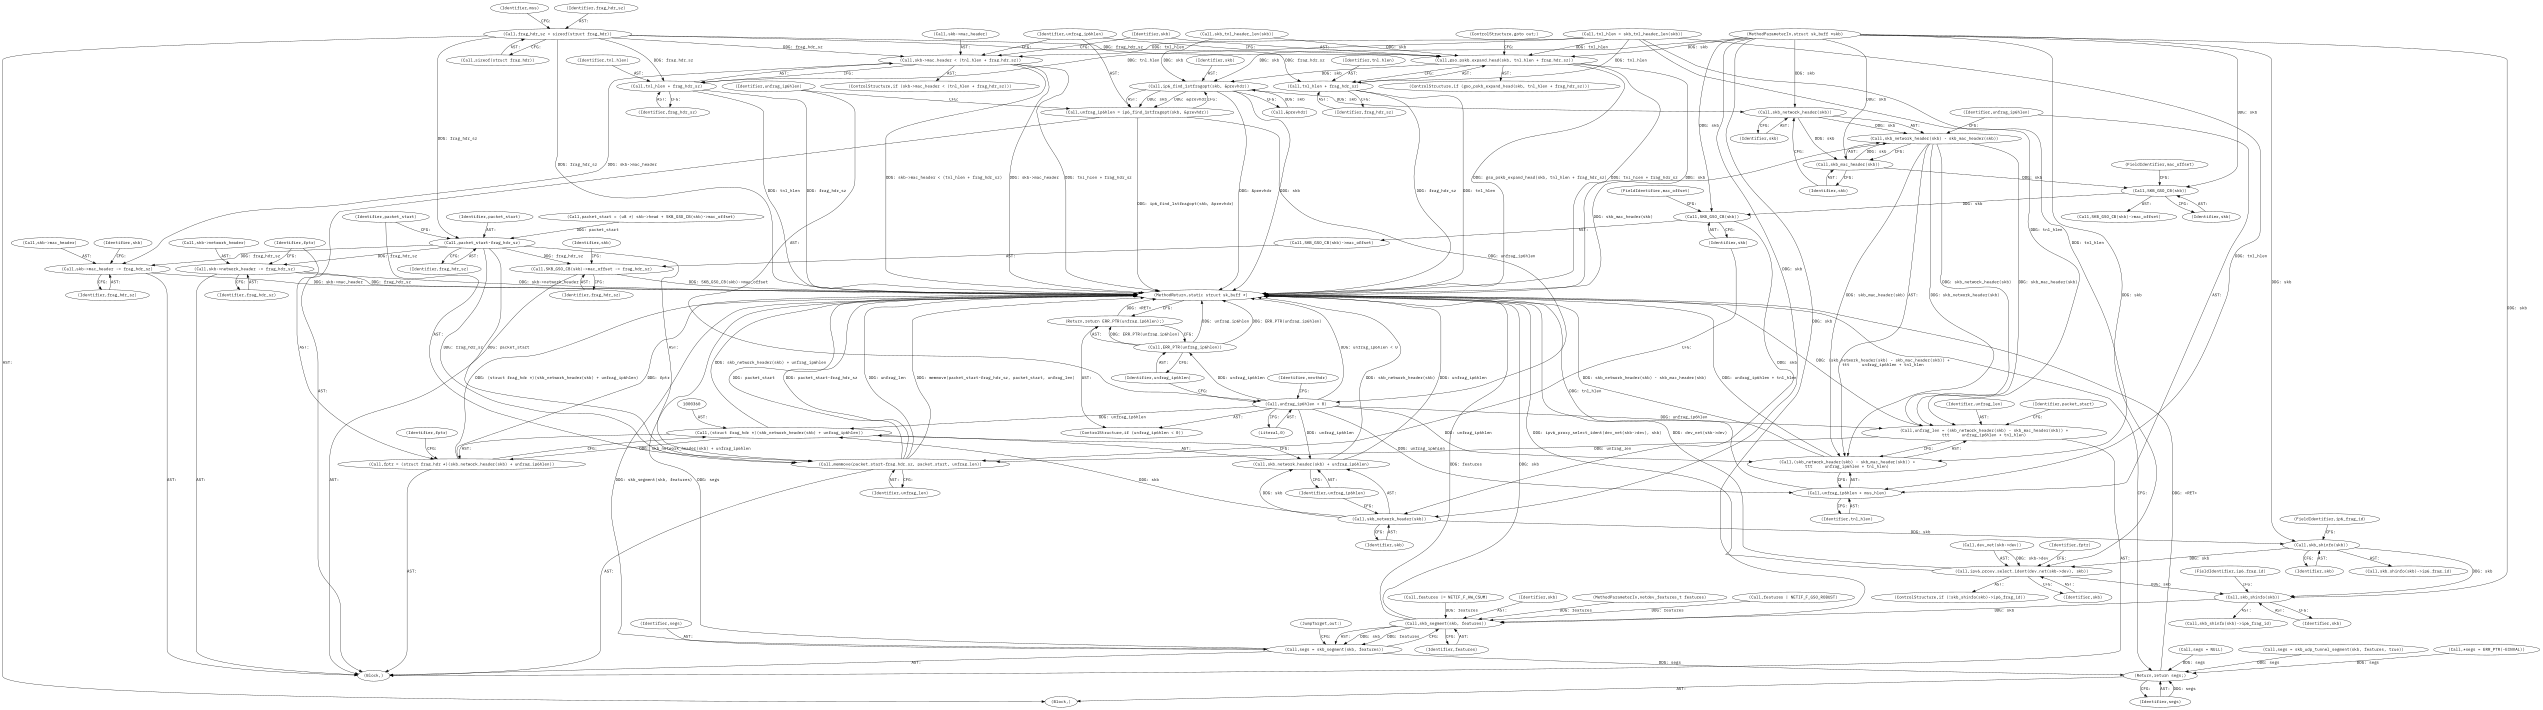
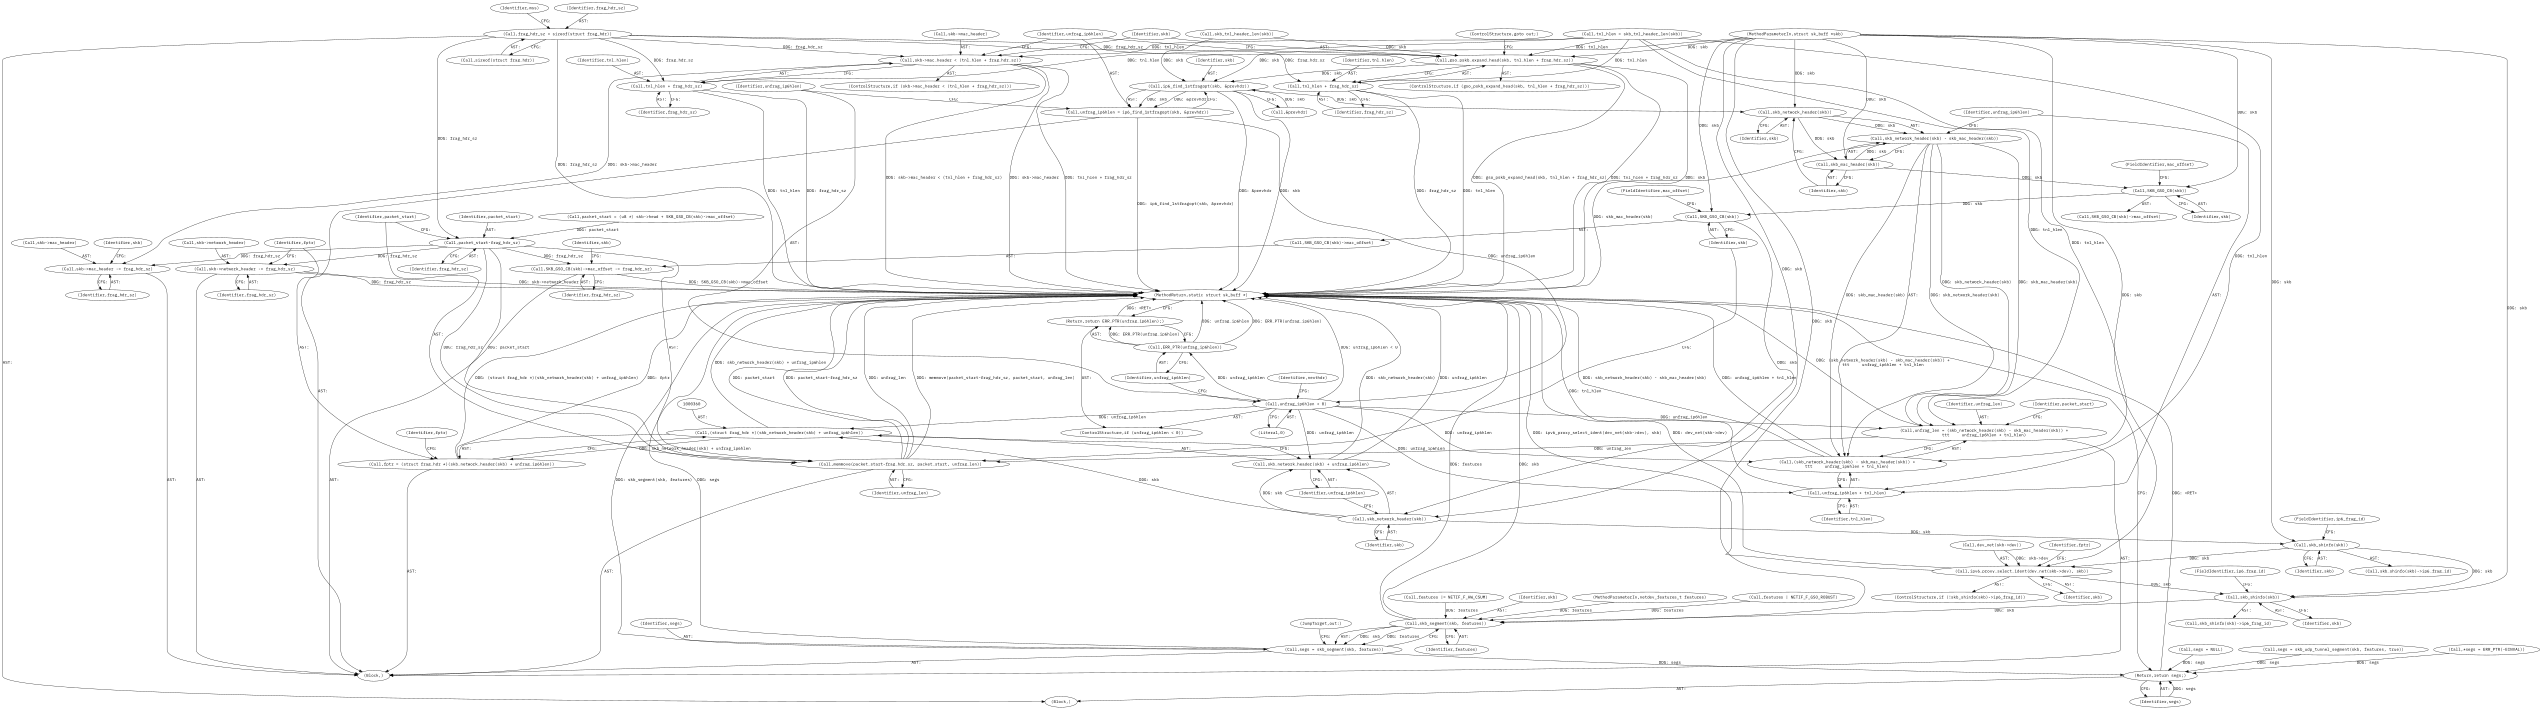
edge "(Call,skb->mac_header -= frag_hdr_sz)" -> "(MethodReturn,static struct sk_buff *)": removed, label "DDG: skb->mac_header"
node "(Call,unfrag_ip6hlen + mss_hlen)": label "(Call,unfrag_ip6hlen + mss_hlen)" -> "(Call,unfrag_ip6hlen + tnl_hlen)"
